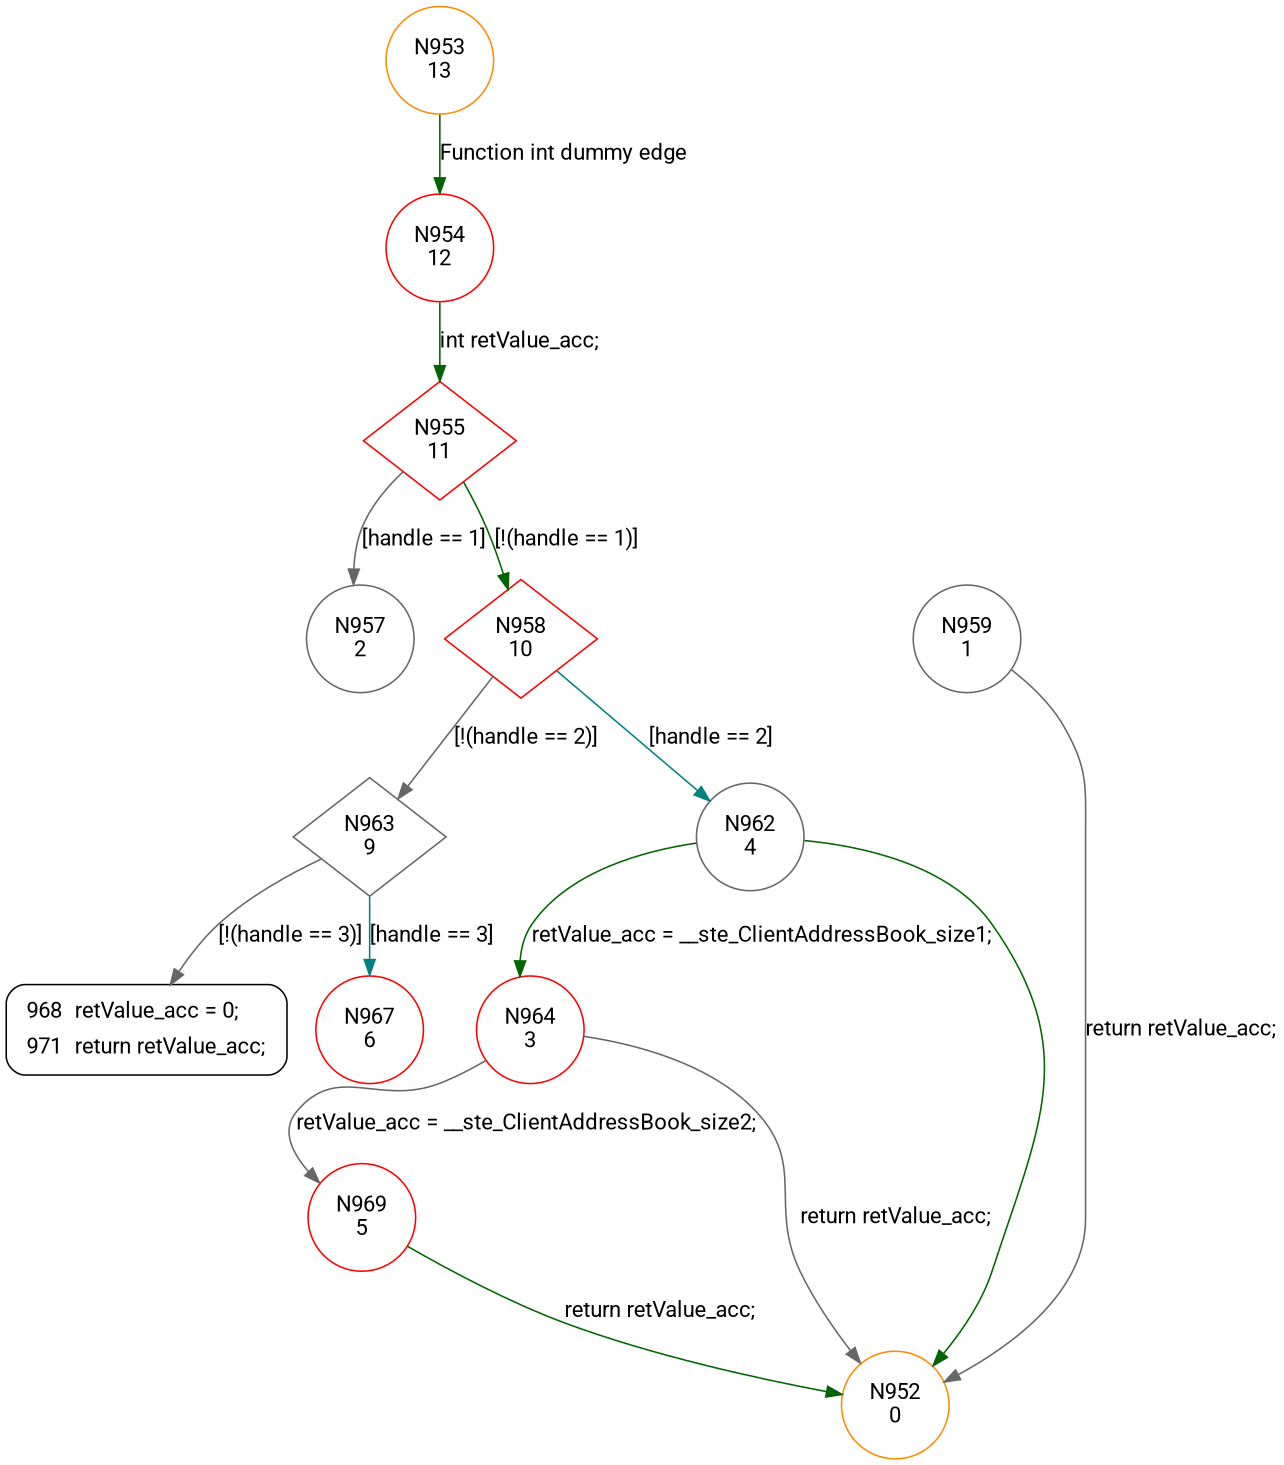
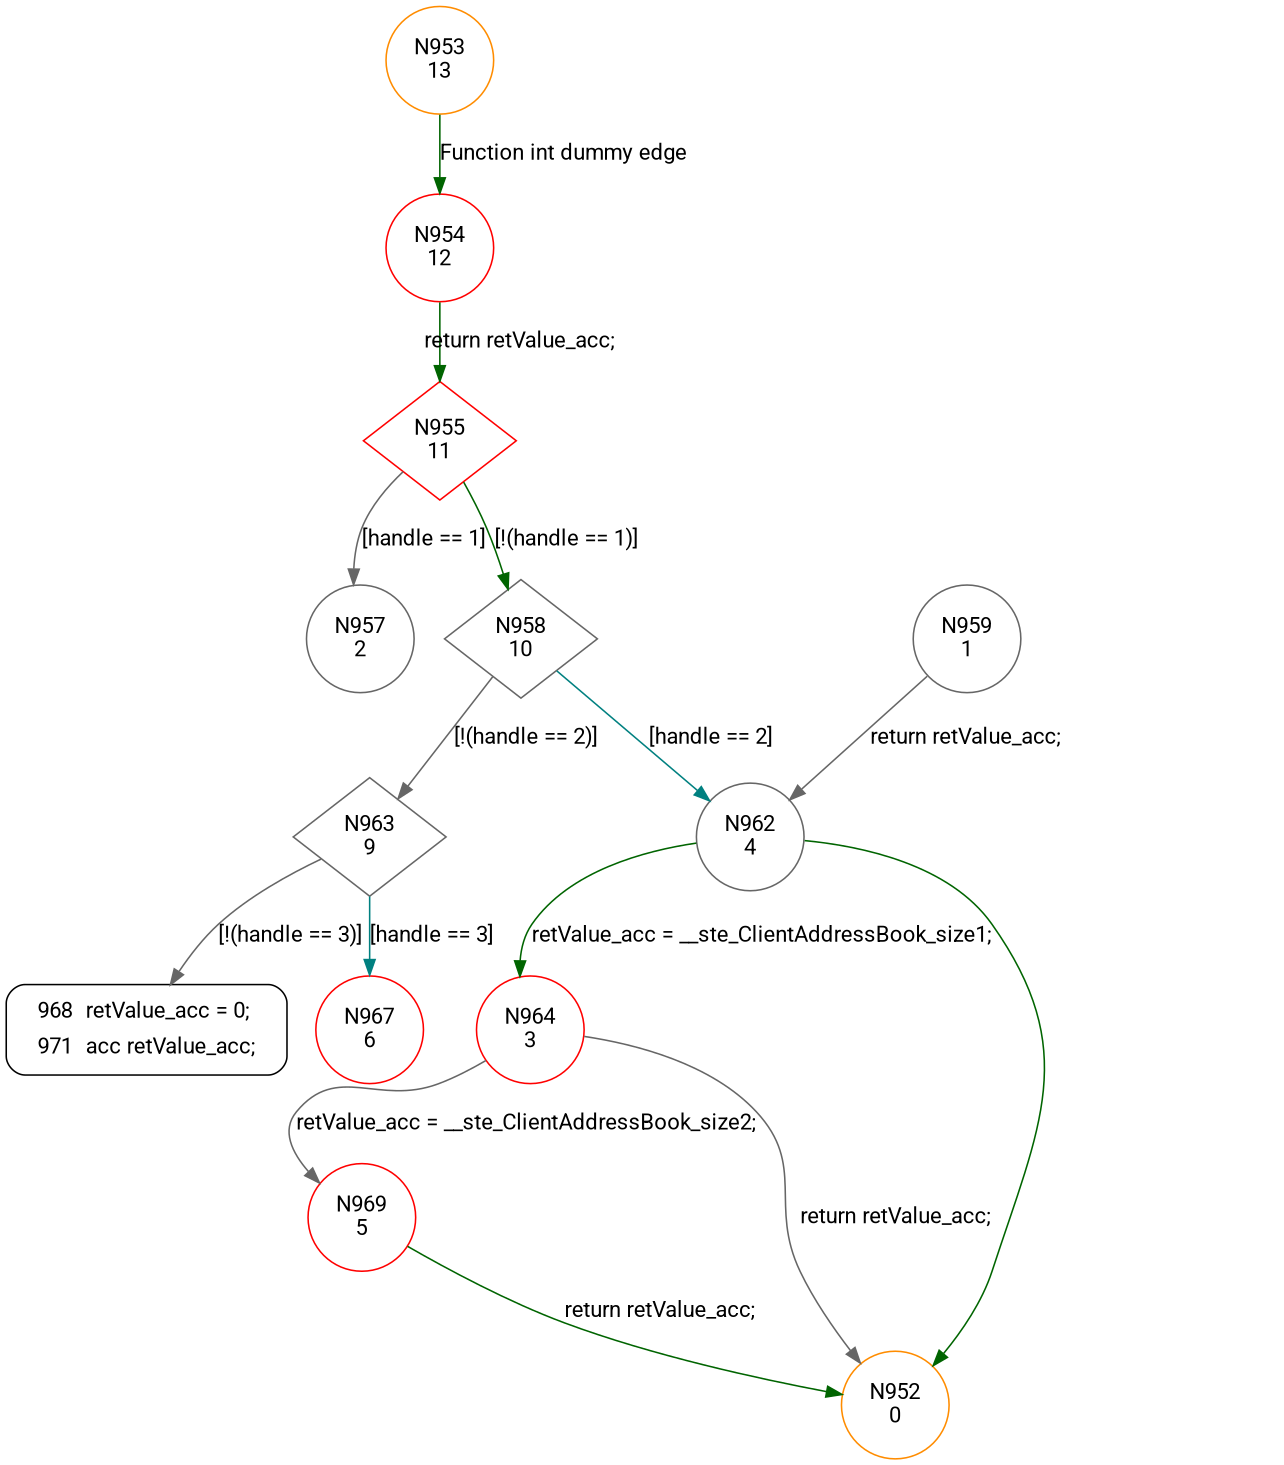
edge "N954 12" -> "N955 11": label "int retValue_acc;" -> "return retValue_acc;"
node "N958 10": color red -> gray40
edge "N959 1" -> "N952 0": now "N959 1" -> "N962 4"
node "968": text "return retValue_acc;" -> "acc retValue_acc;"
